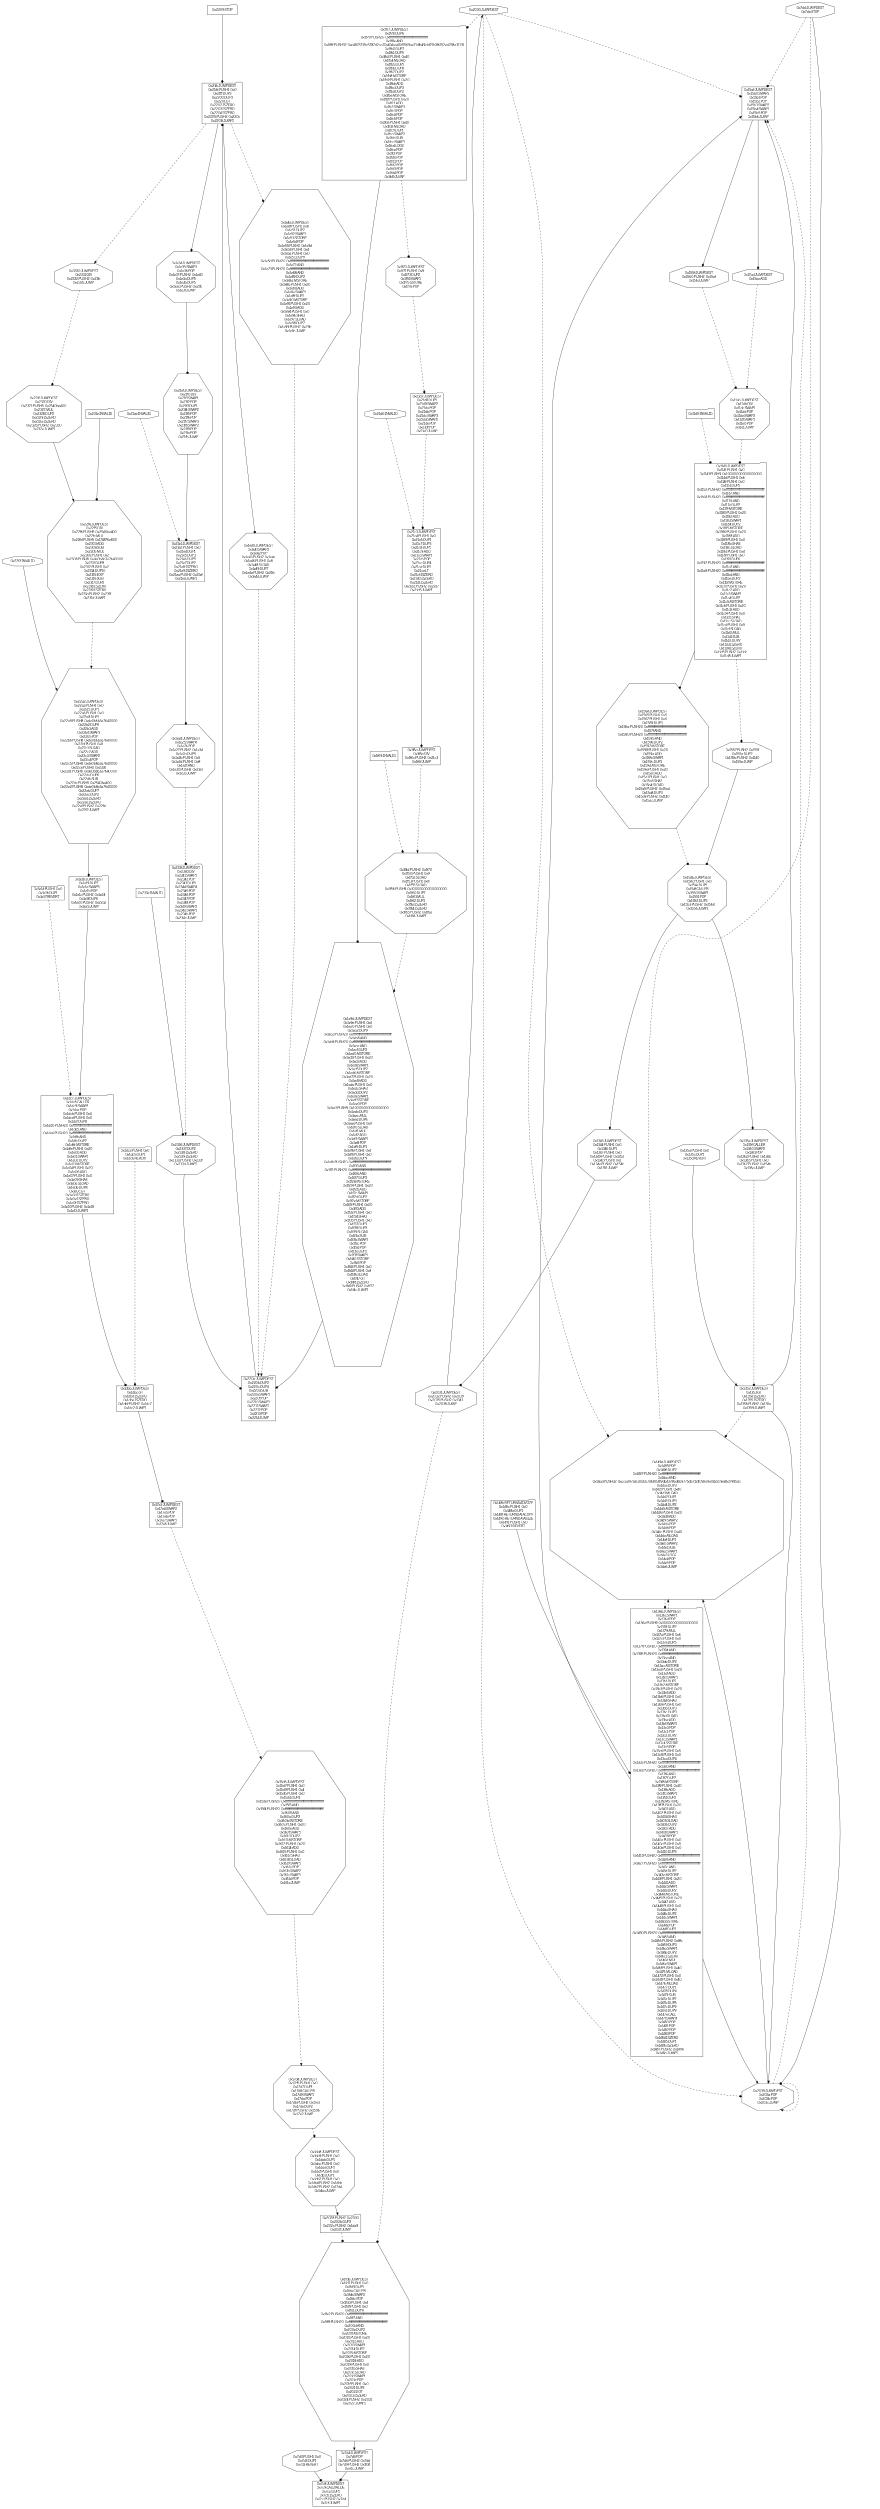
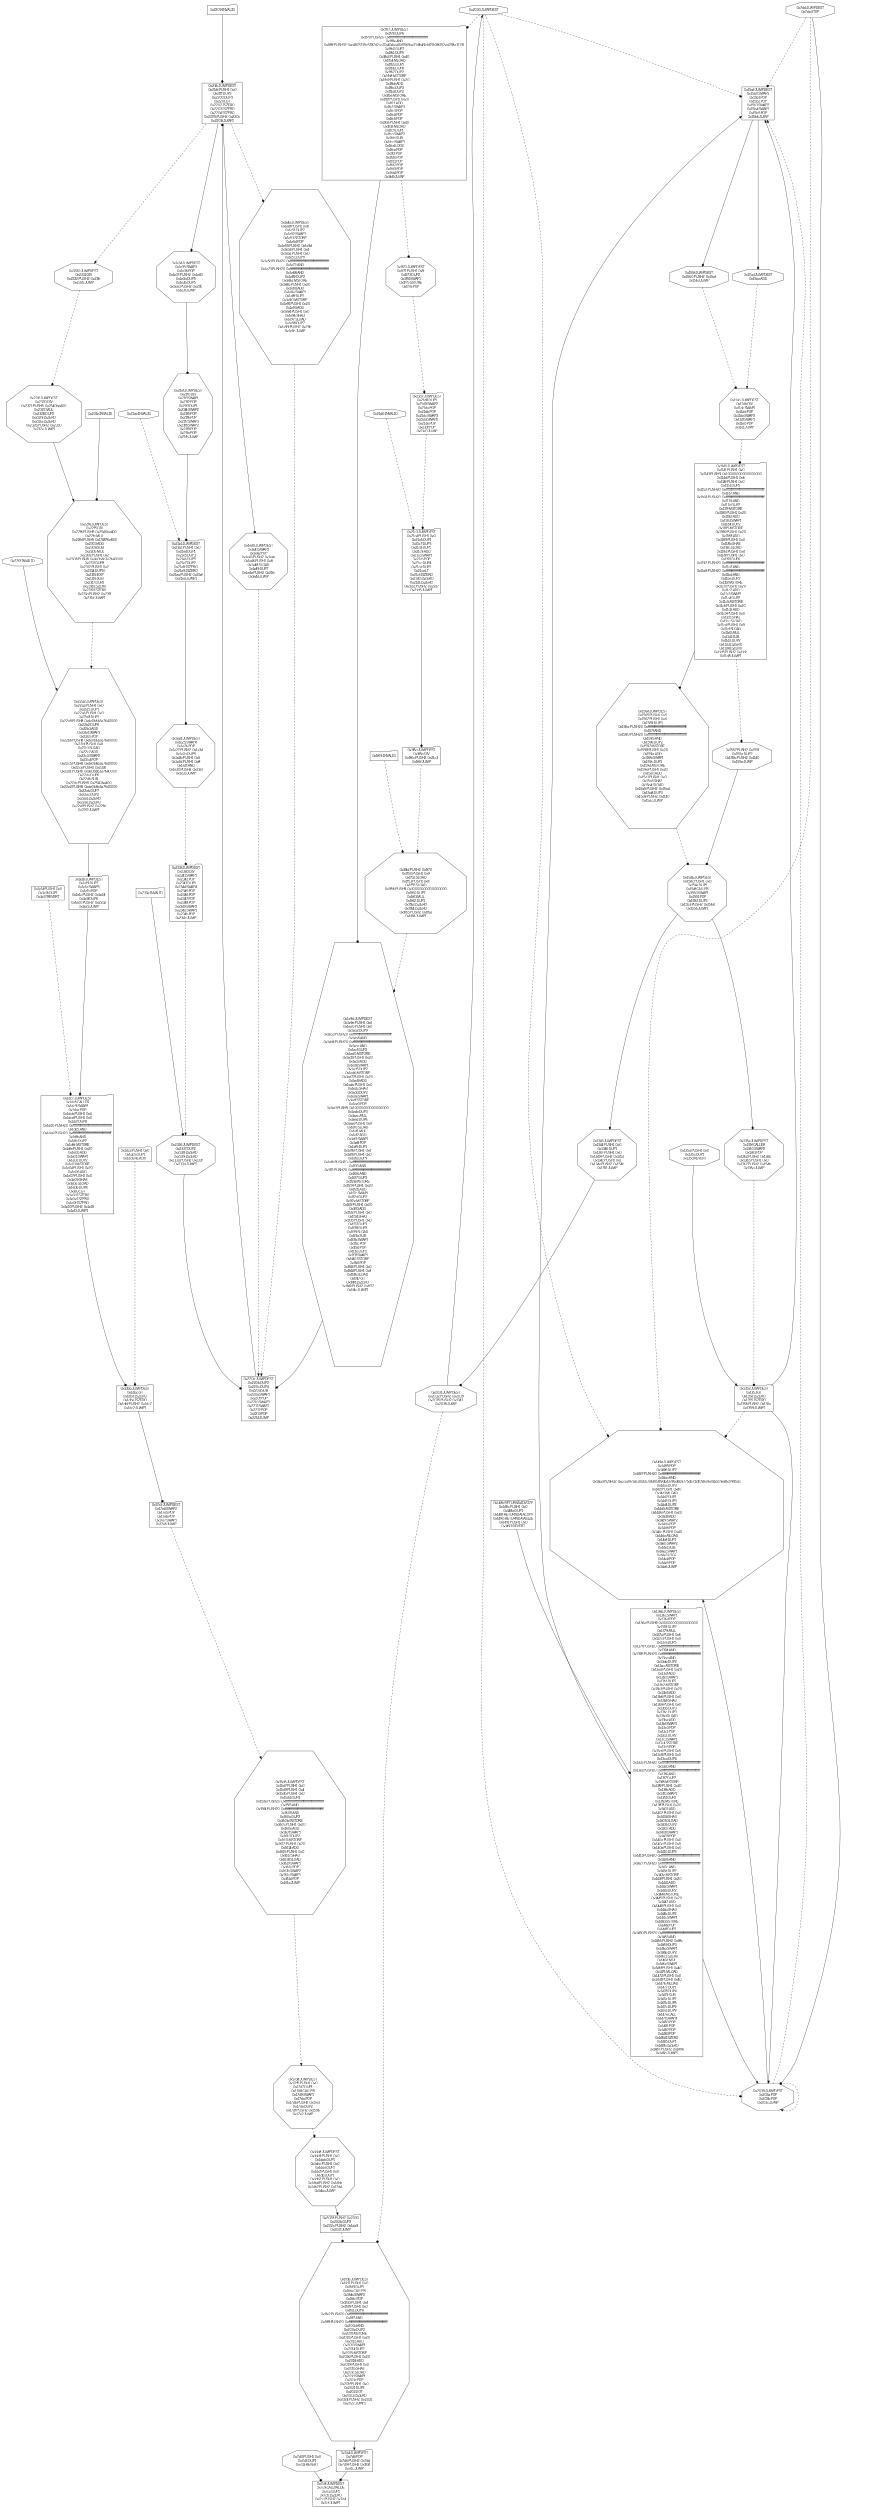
node "0x2209:STOP": label "0x2209:STOP" -> "0x2209:INVALID"
node "0x11d9:INVALID": removed
node "0x3e14:PUSH1 0x0 0x1e16:DUP1 0x1e17:REVERT": label "0x3e14:PUSH1 0x0 0x1e16:DUP1 0x1e17:REVERT" -> "0x1e14:PUSH1 0x0 0x1e16:DUP1 0x1e17:REVERT"
